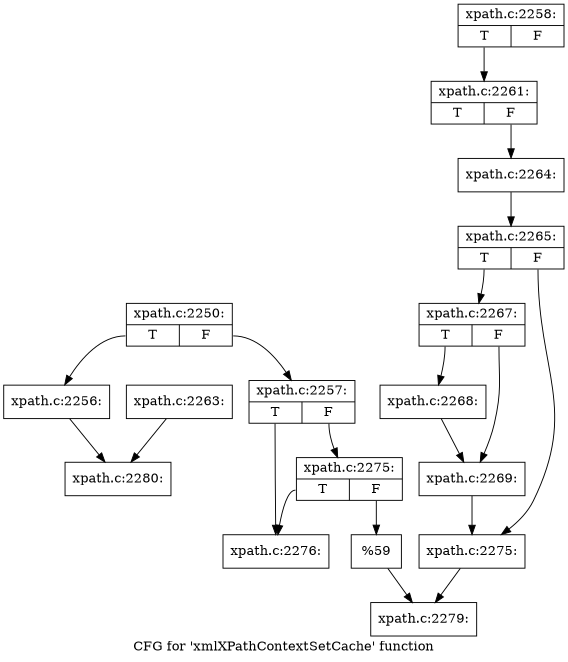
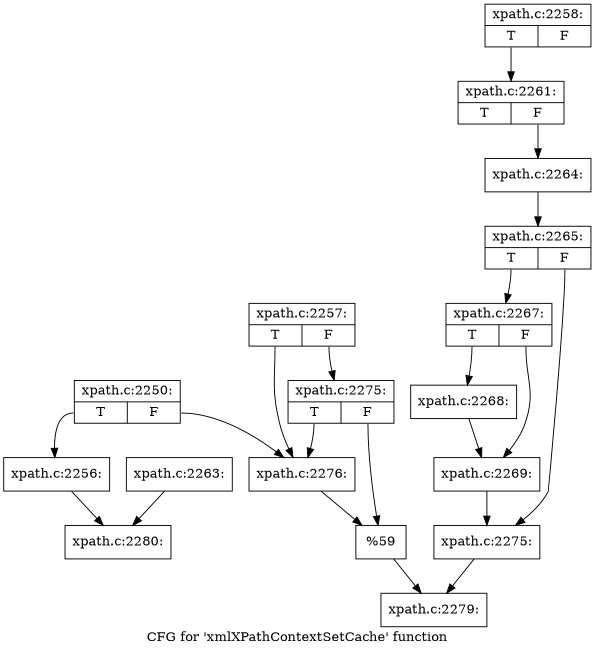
edge "xpath.c:2250:" -> "xpath.c:2257:": now "xpath.c:2250:" -> "xpath.c:2276:"
edge "xpath.c:2276:" -> "%59": added
